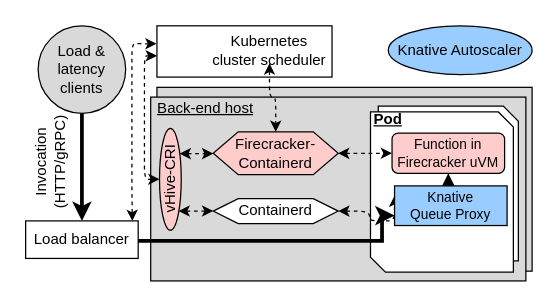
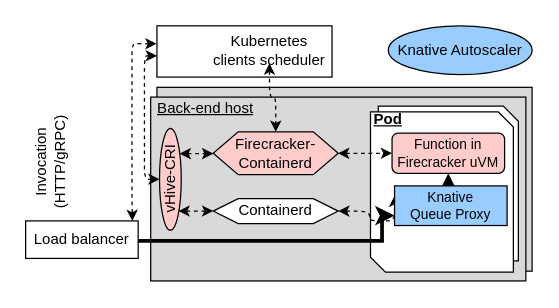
node "Kubernetes cluster scheduler": label "Kubernetes cluster scheduler" -> "Kubernetes clients scheduler"
node "Load & latency clients": removed
edge "Load & latency clients" -> "Load balancer": removed
